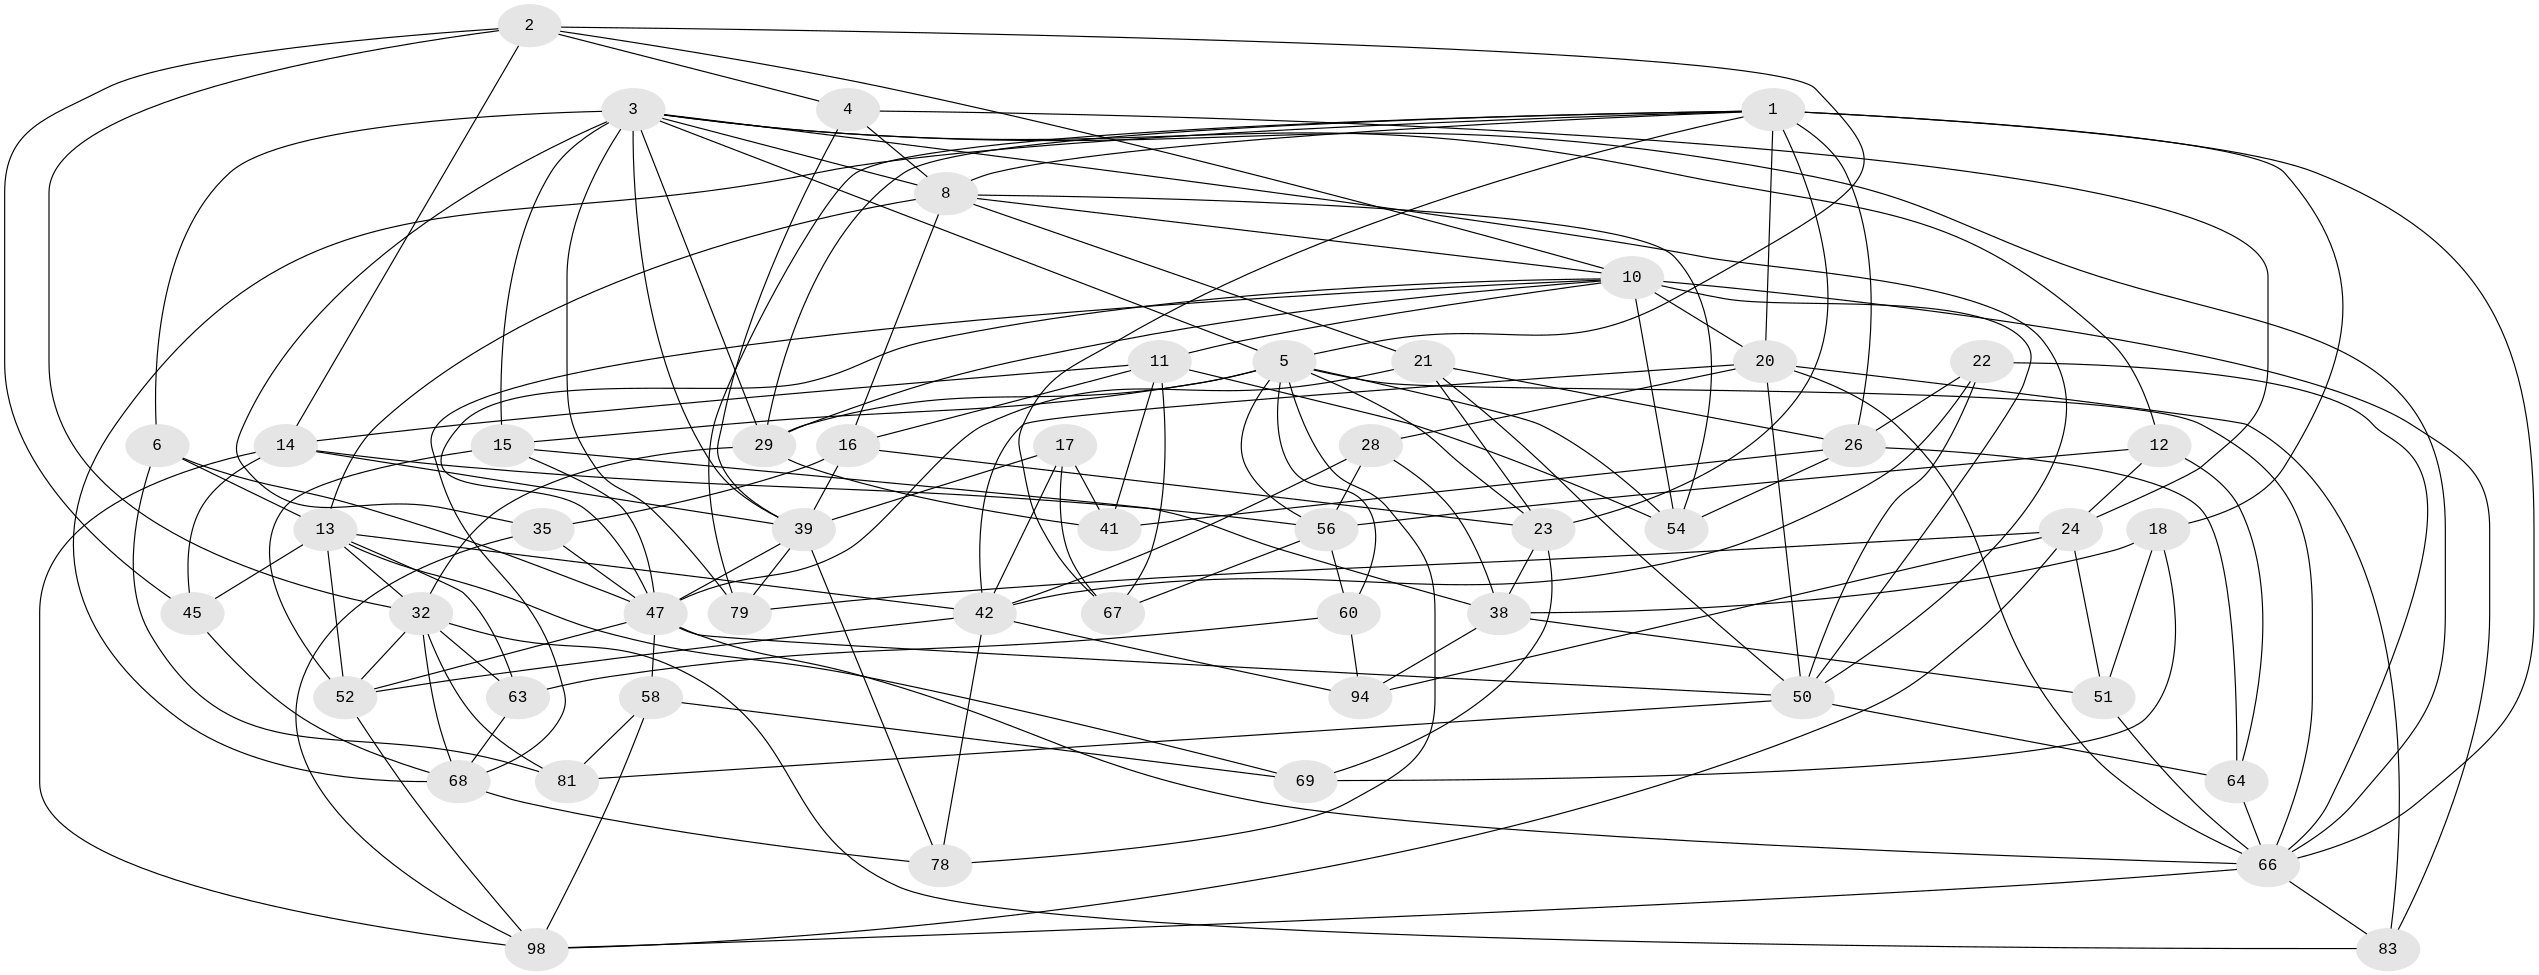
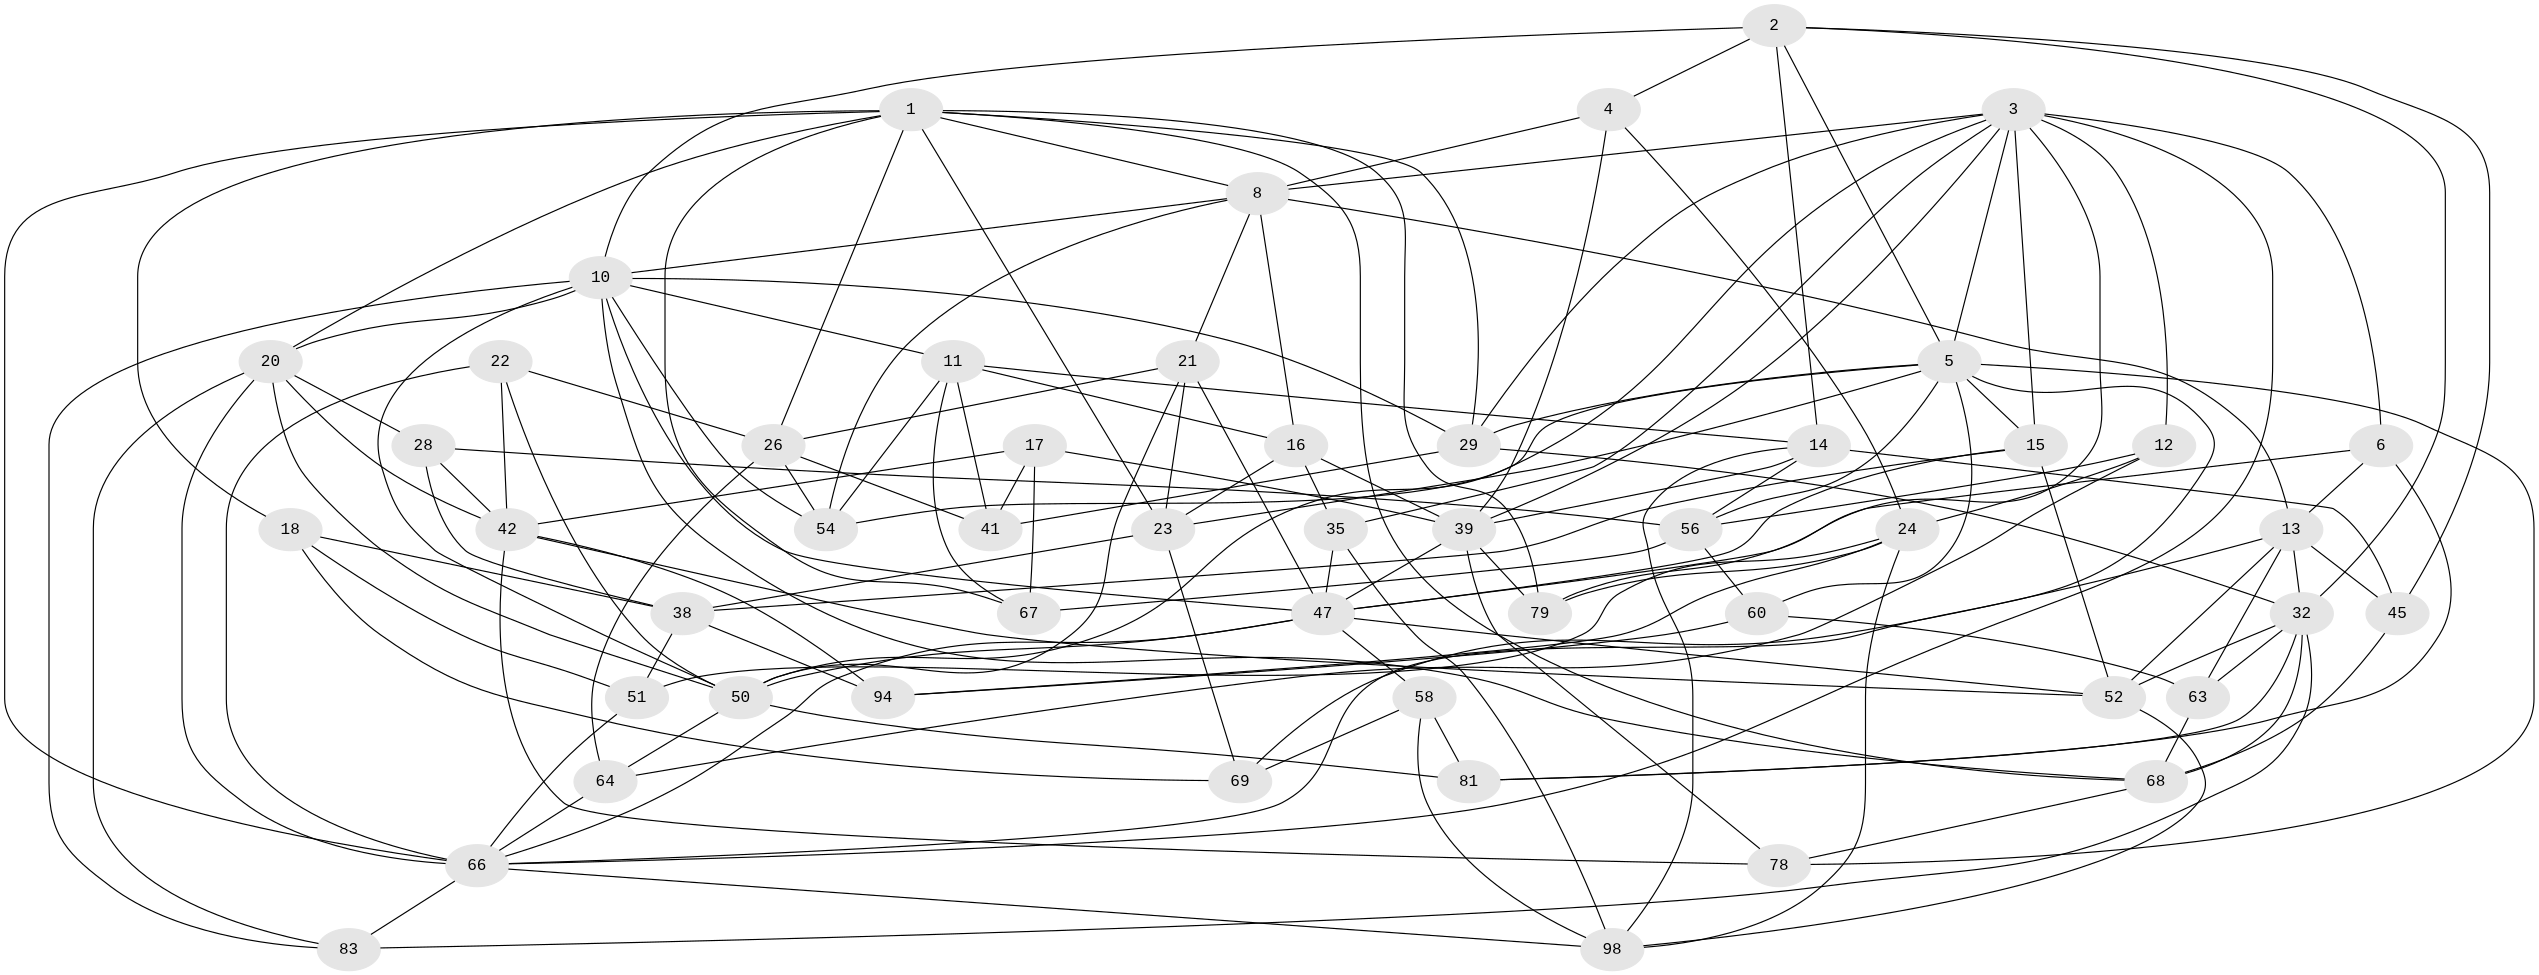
edge "13" -- "42": removed
